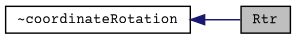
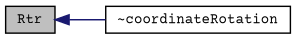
edge "Rtr" -> "~coordinateRotation": reversed
